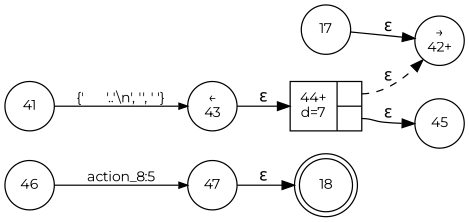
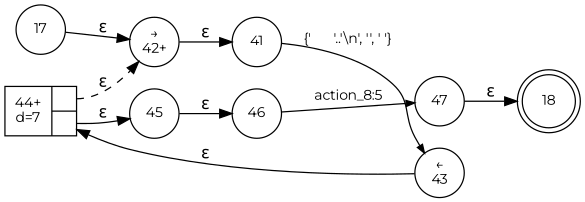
edge "→ 42+" -> "41": added, label "ε"
edge "45" -> "46": added, label "ε"
